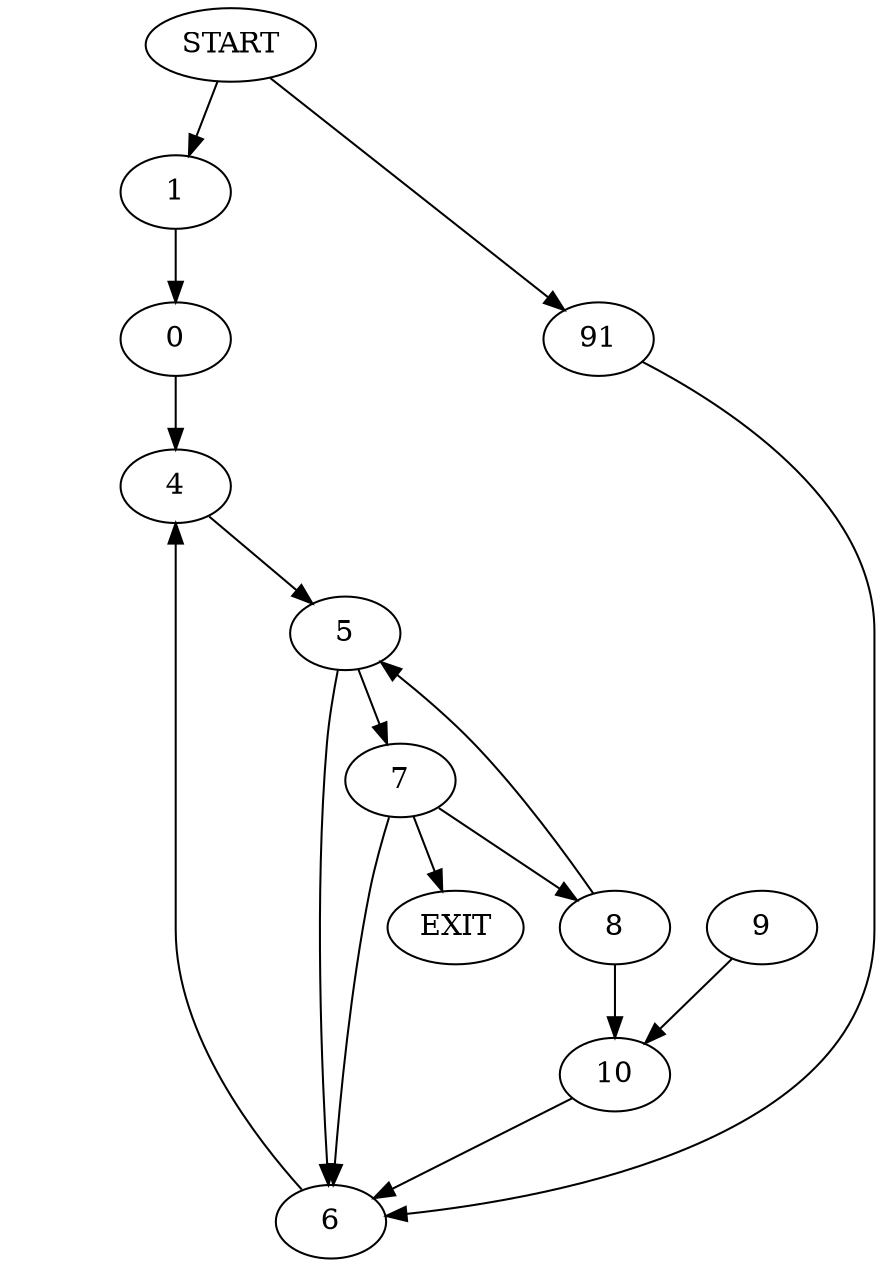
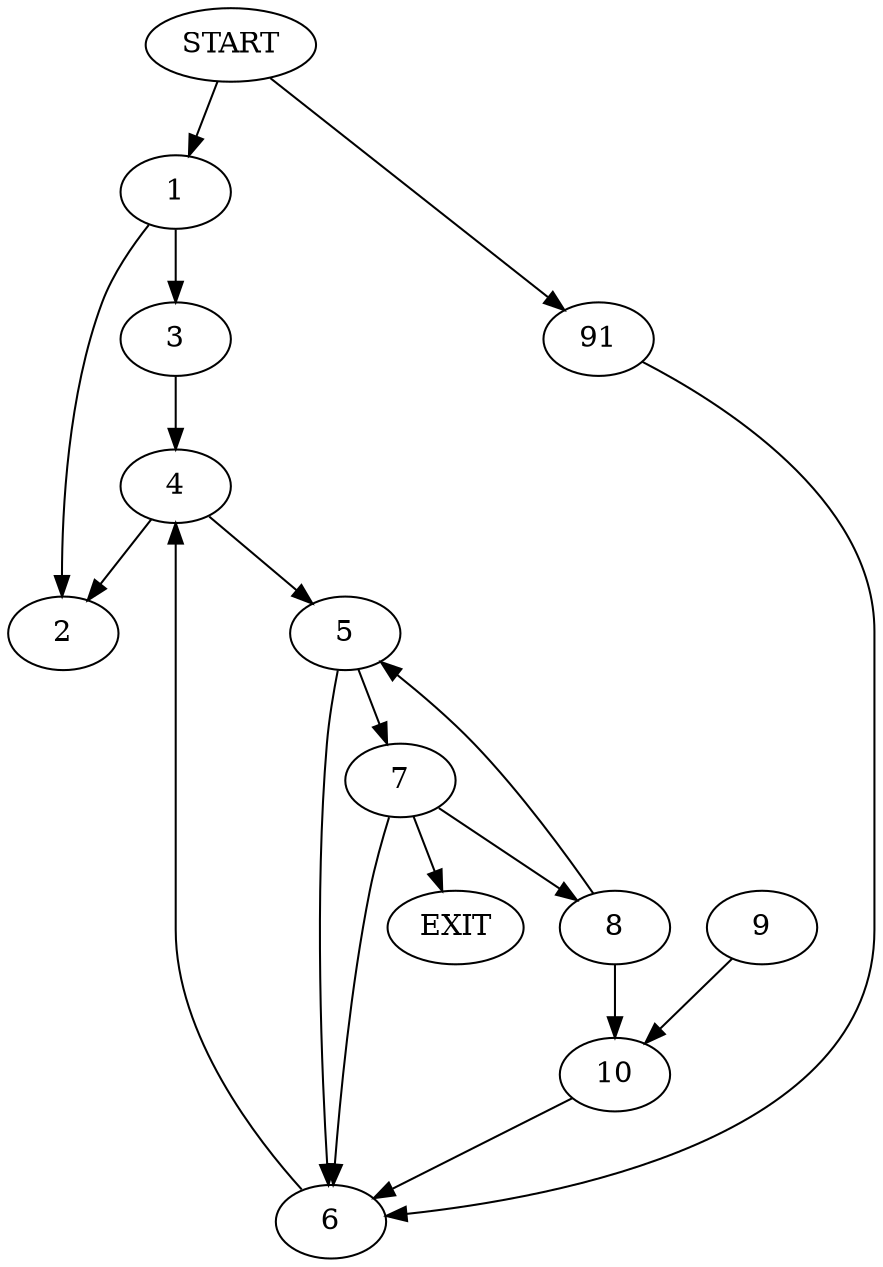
node "0": label "0" -> "3"
node "2": added
